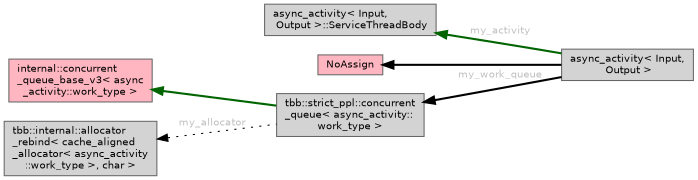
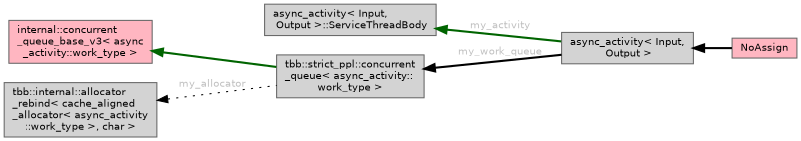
edge "async_activity< Input, Output >" -> "NoAssign": reversed
